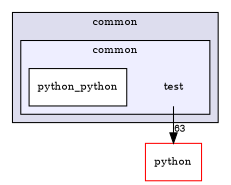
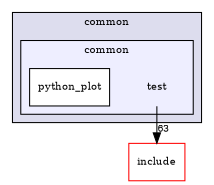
node "python_python": label "python_python" -> "python_plot"
node "python": label "python" -> "include"
